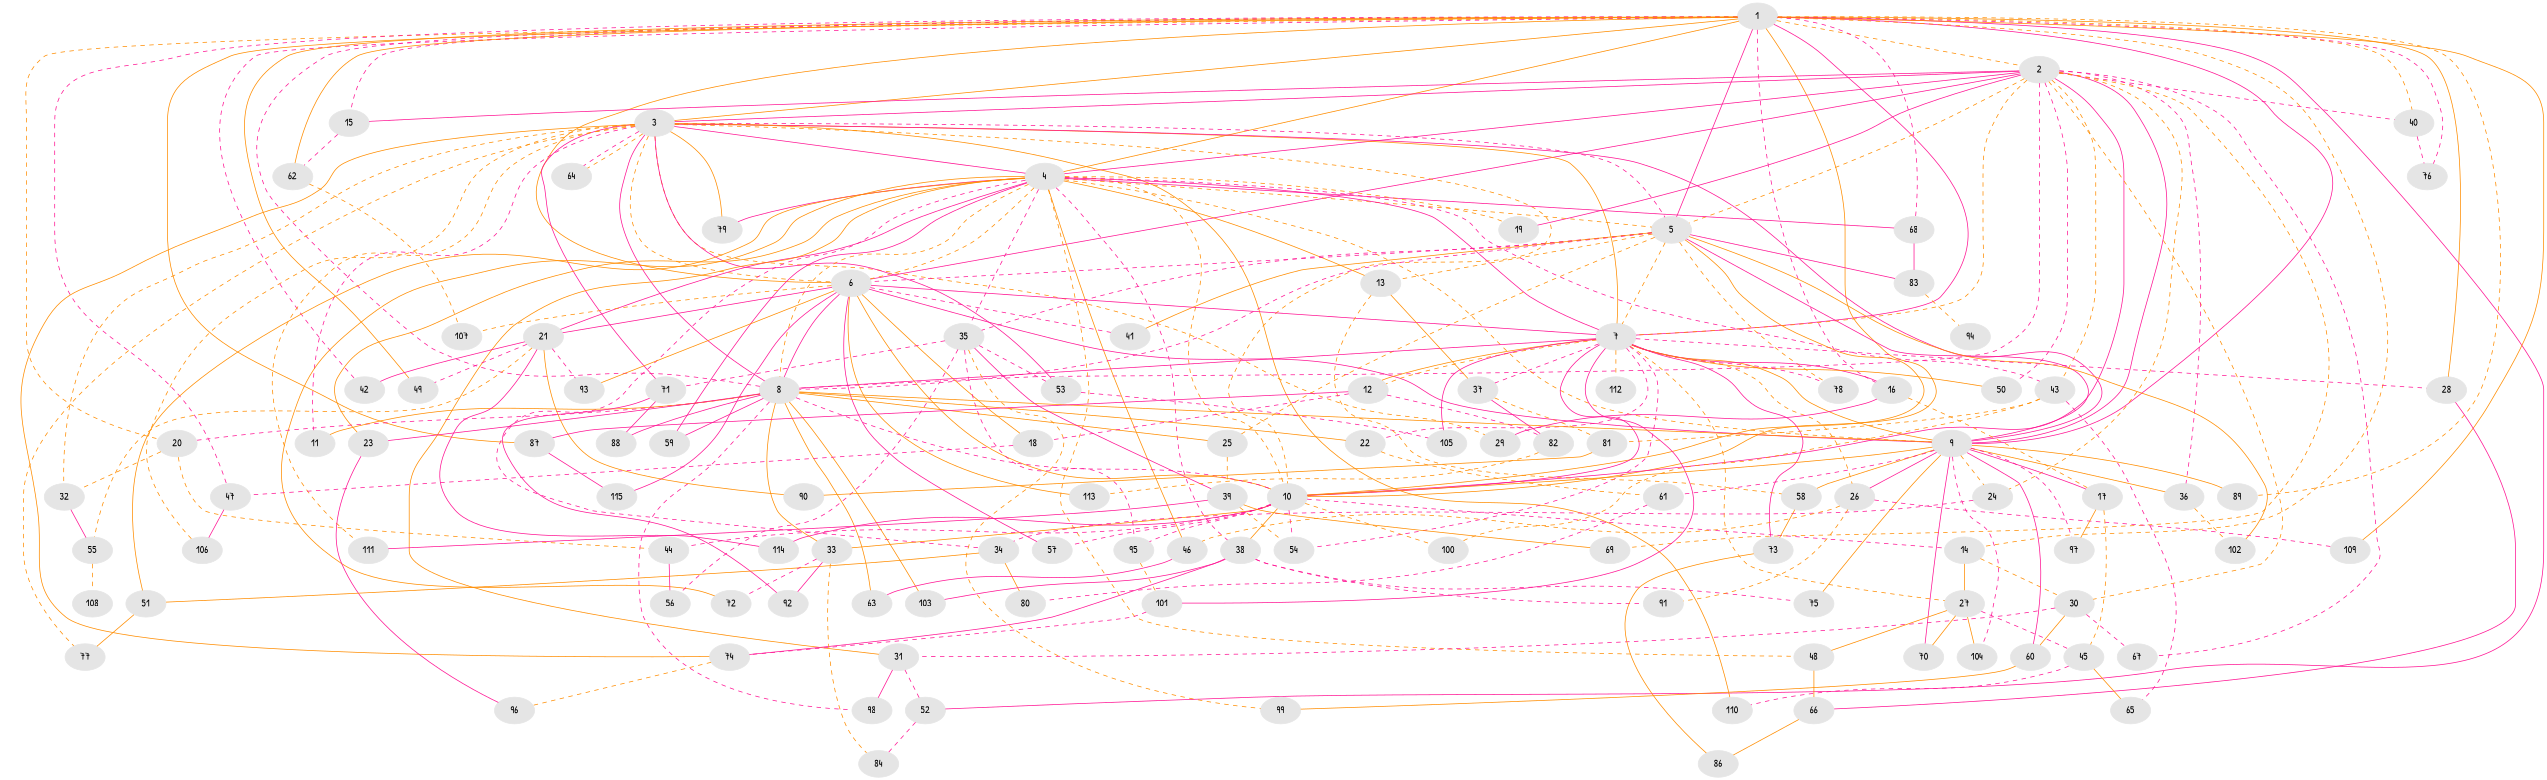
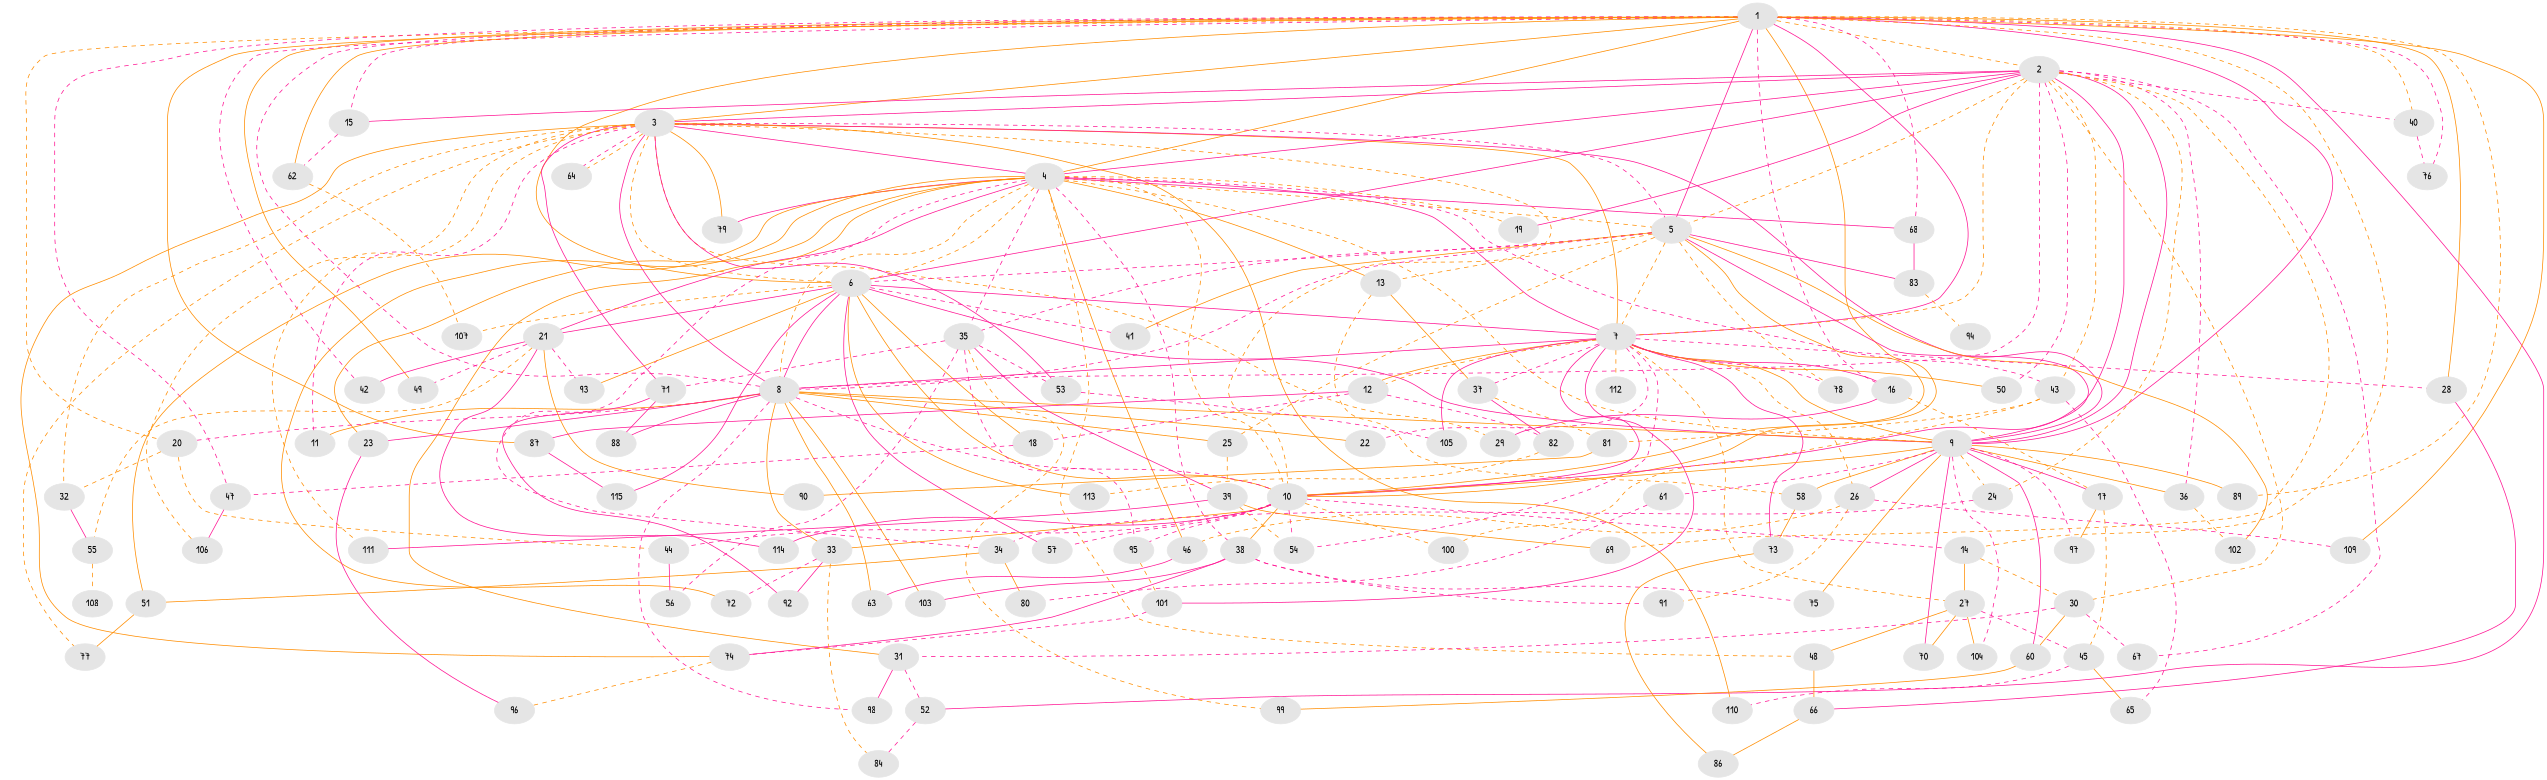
node "59": removed
edge "22" -- "61": removed
